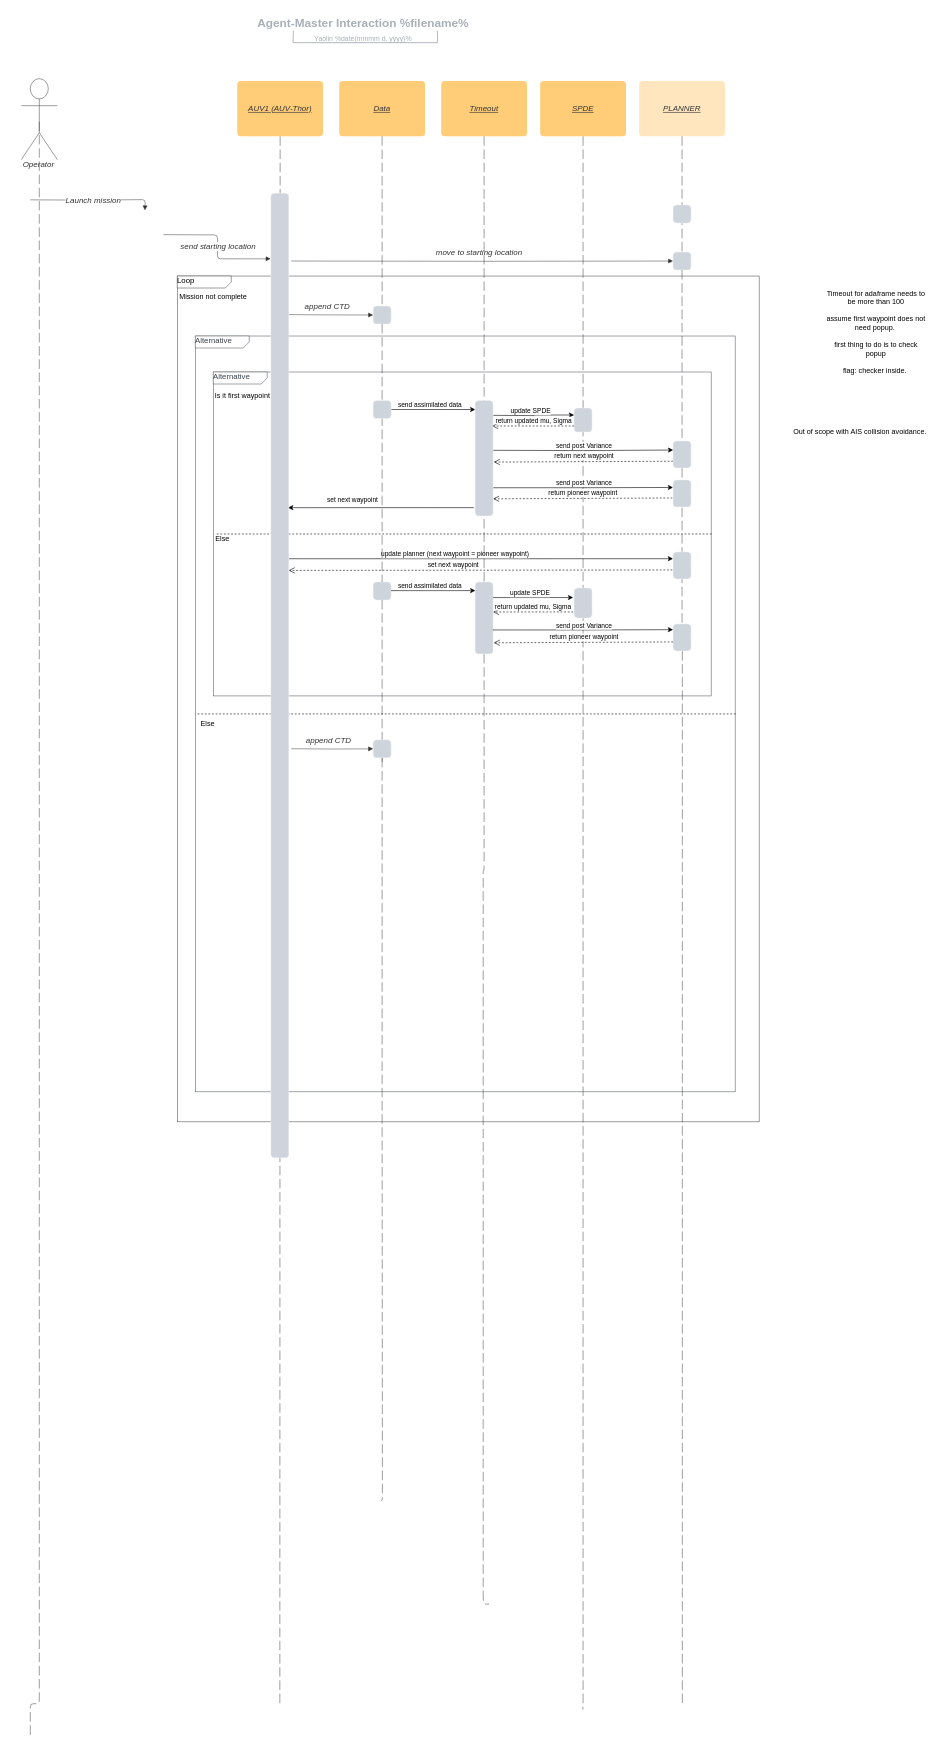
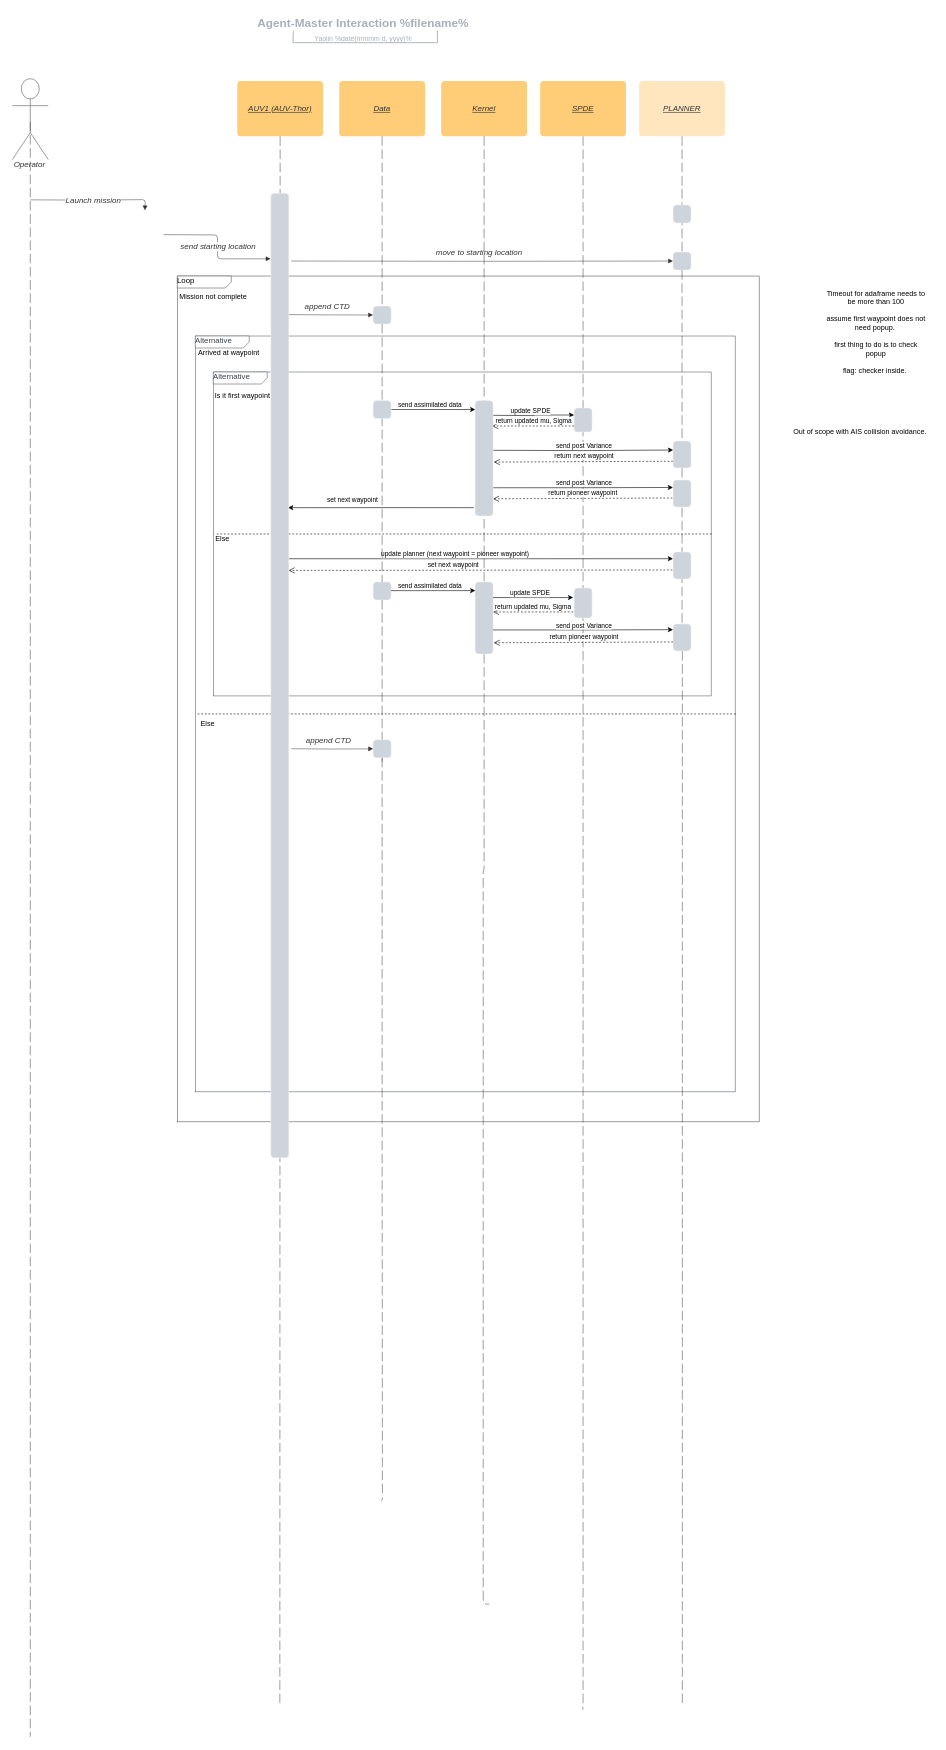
node "Timeout": label "Timeout" -> "Kernel"
node "Operator": moved (39, 119) -> (30, 119)
node "Arrived at waypoint": added
